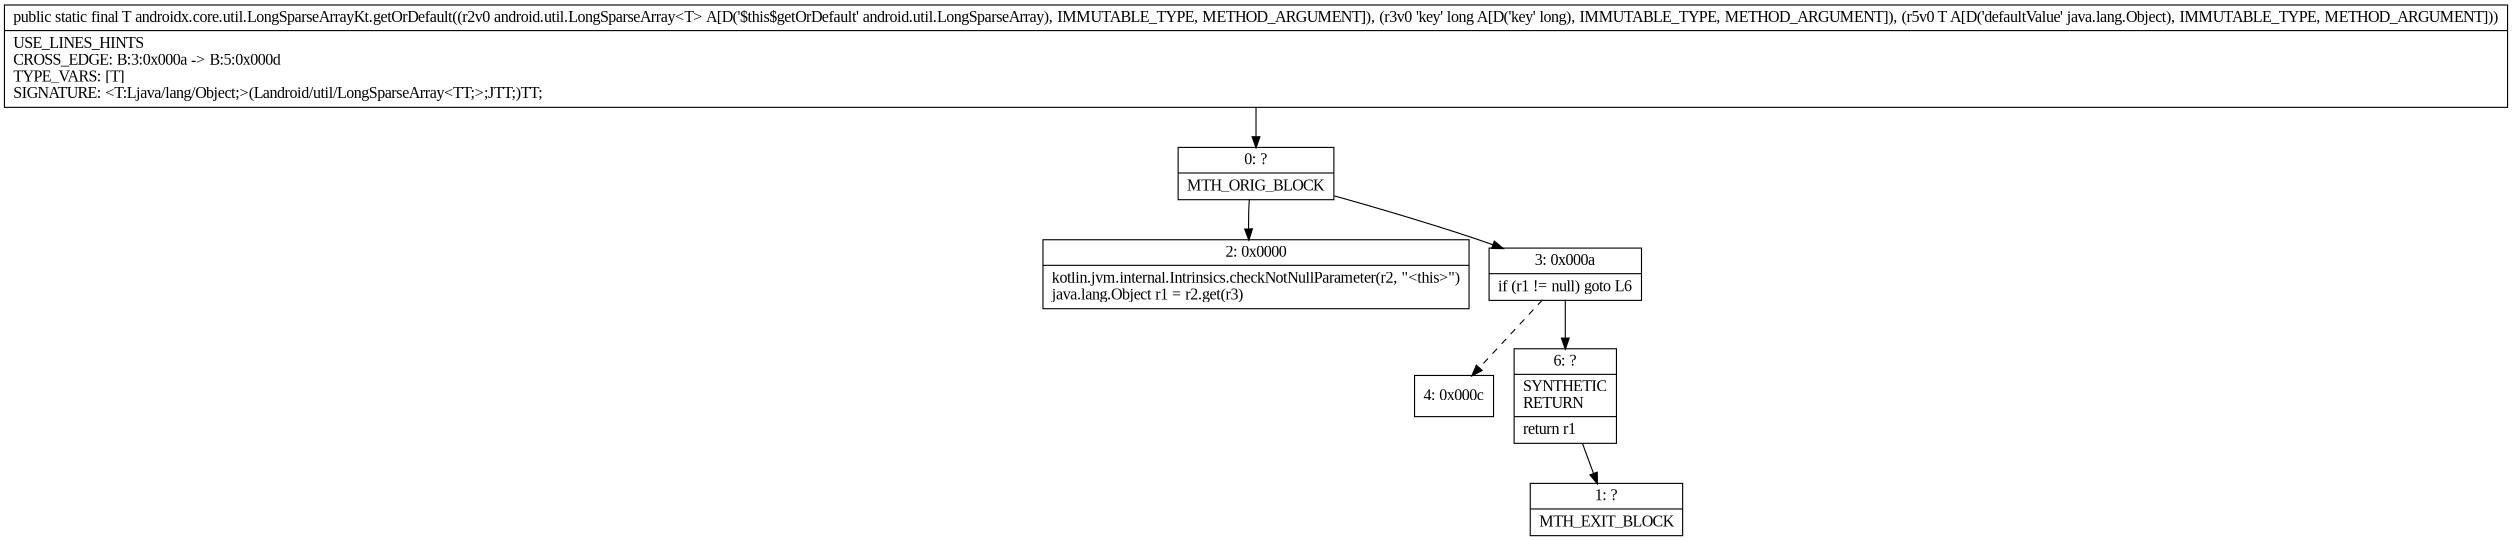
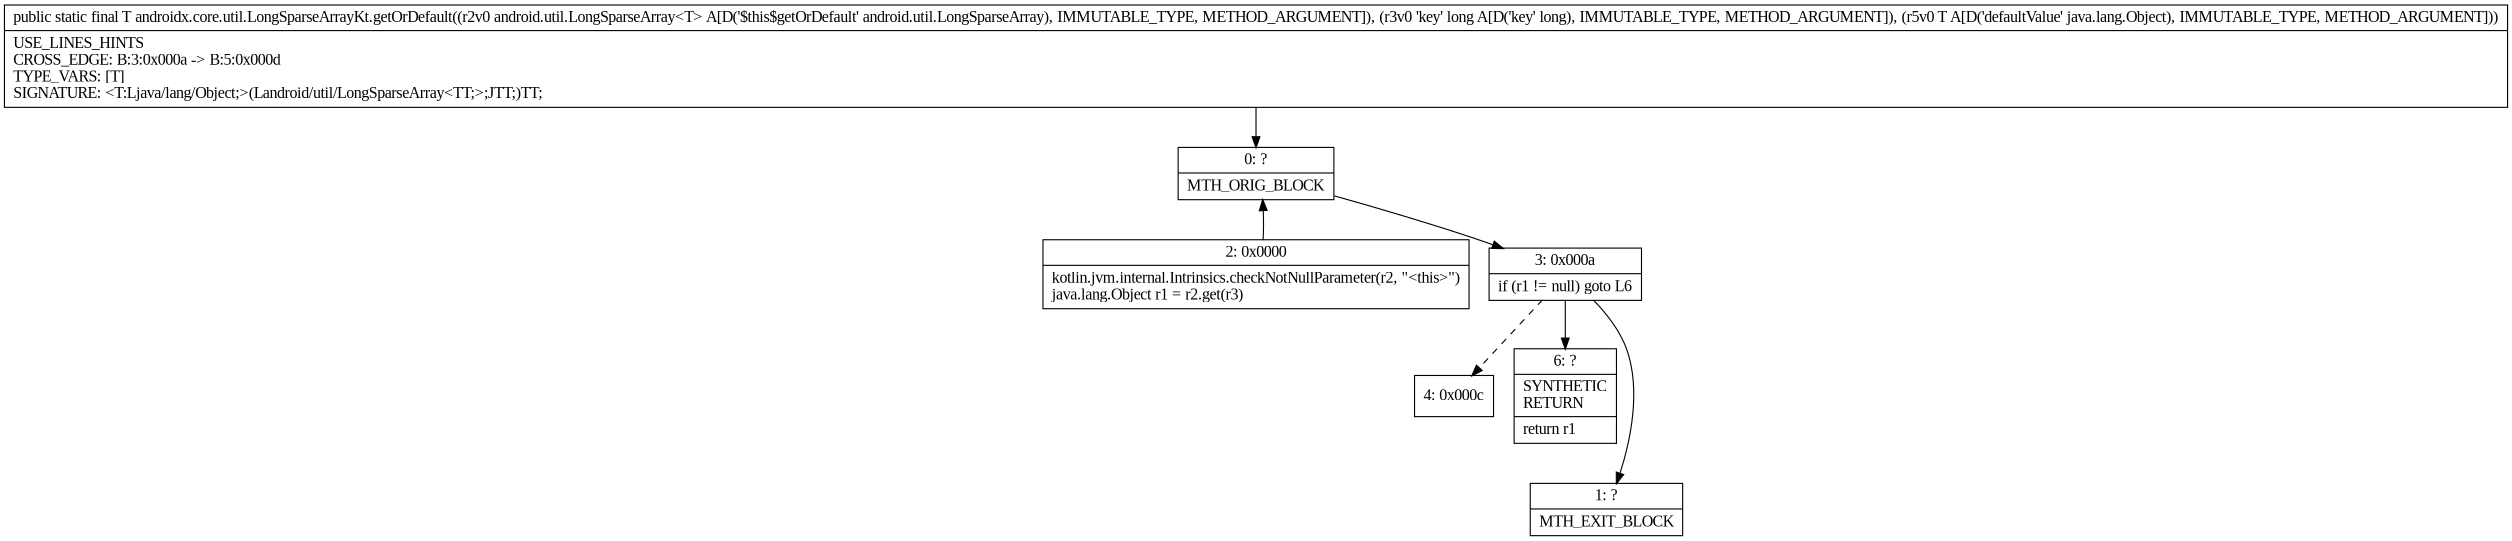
edge "0: ?" -> "2: 0x0000": reversed
edge "6: ?" -> "1: ?": now "3: 0x000a" -> "1: ?"
